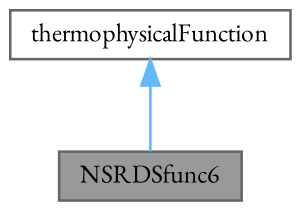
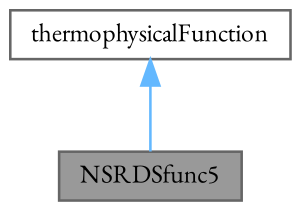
node "NSRDSfunc6": label "NSRDSfunc6" -> "NSRDSfunc5"
